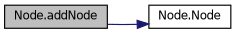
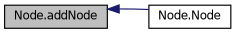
edge "Node.addNode" -> "Node.Node": reversed
